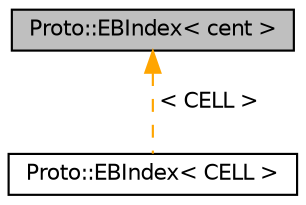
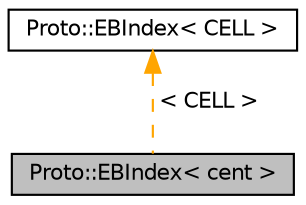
edge "Proto::EBIndex< CELL >" -> "Proto::EBIndex< cent >": reversed
